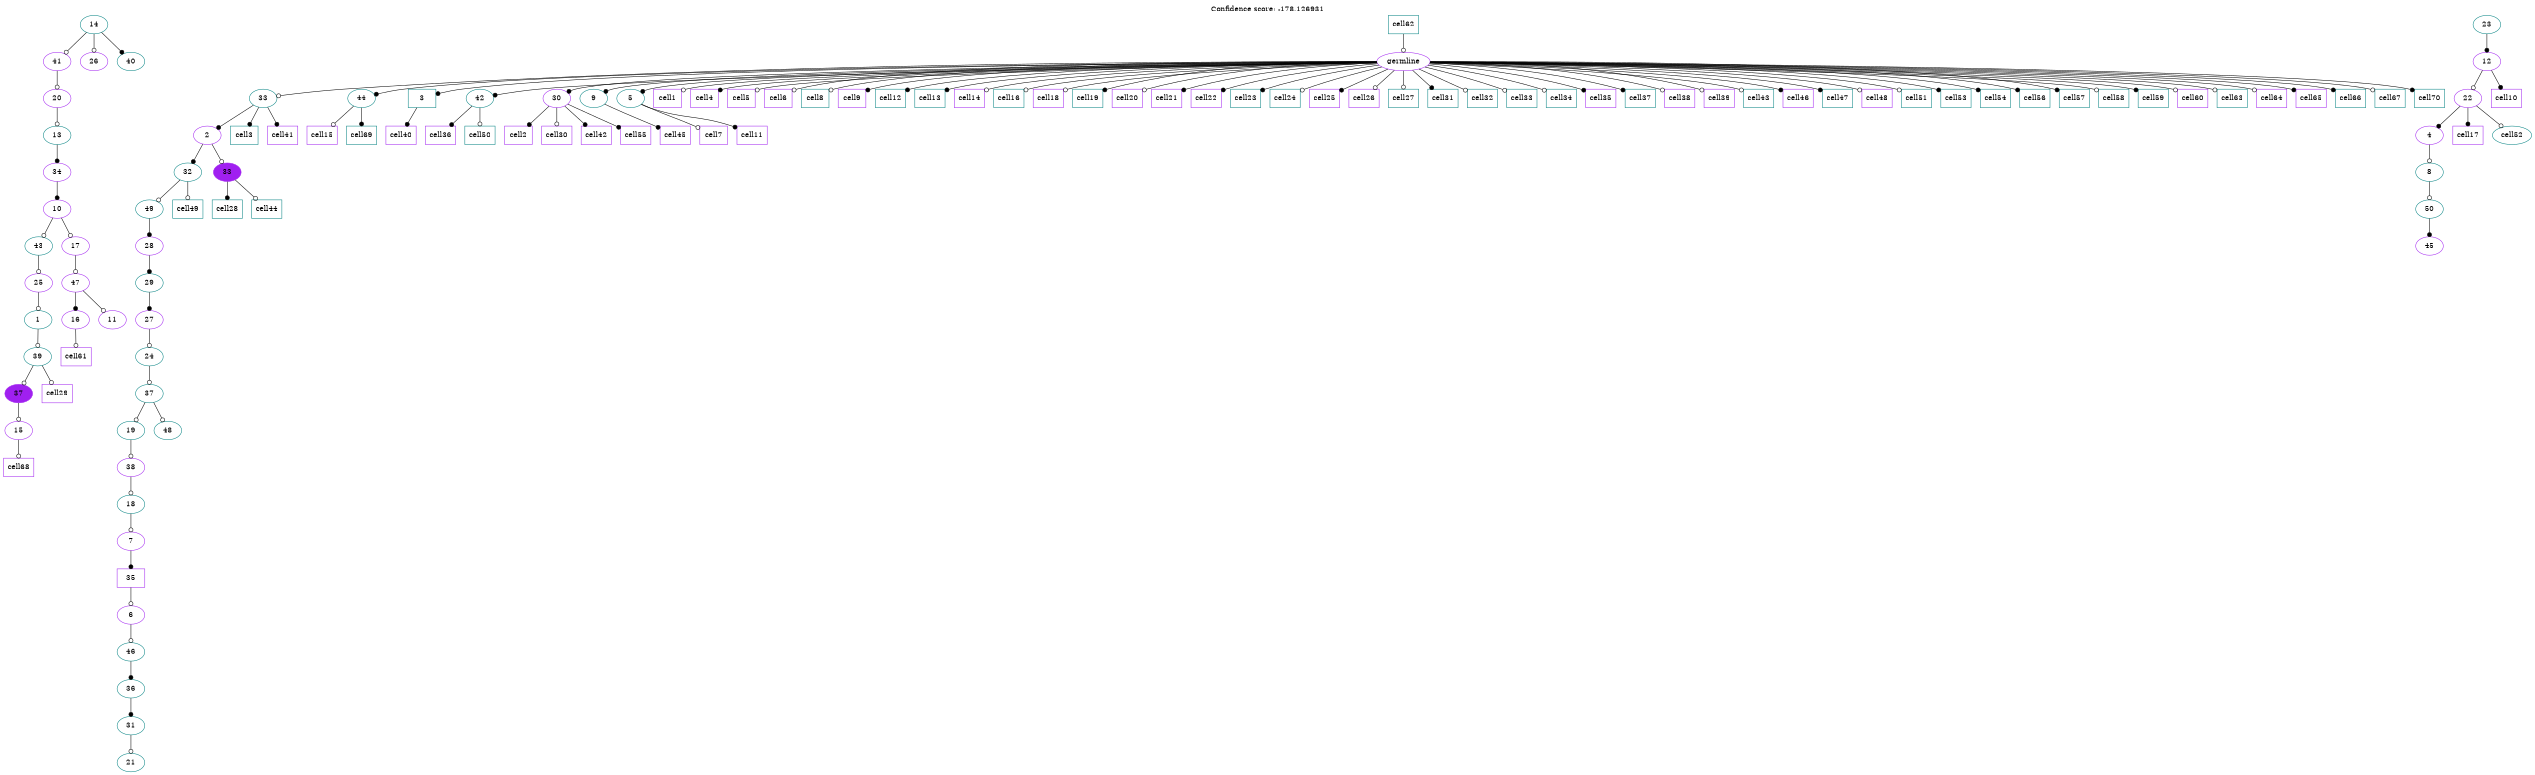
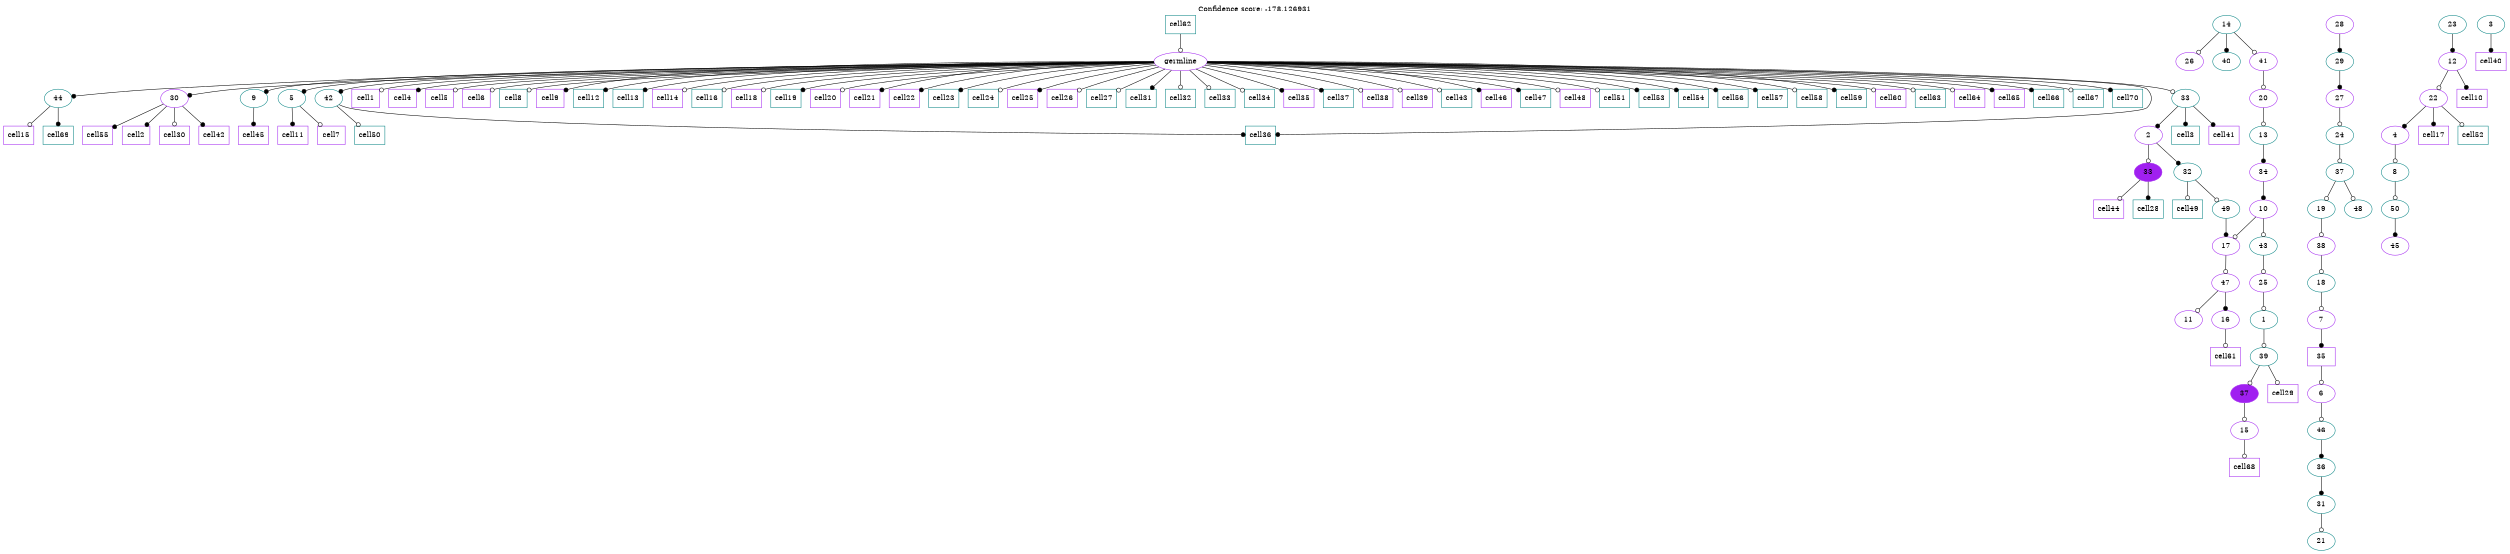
edge "germline" -> "3": now "germline" -> "cell36"
node "3": shape box -> ellipse
node "cell36": color purple -> teal
node "cell52": shape ellipse -> box
node "cell44": color teal -> purple
edge "49" -> "28": now "49" -> "17"
